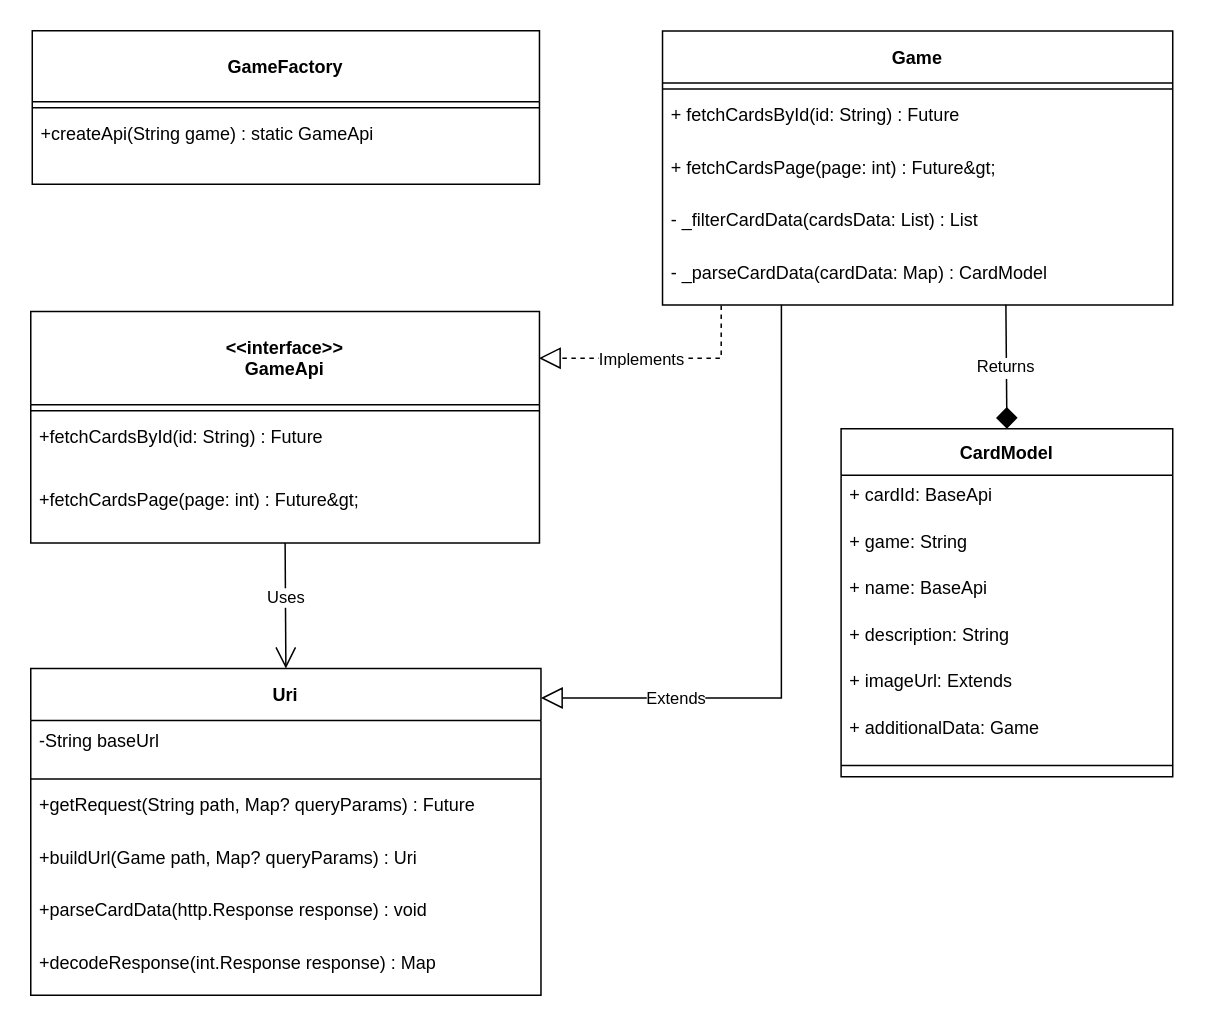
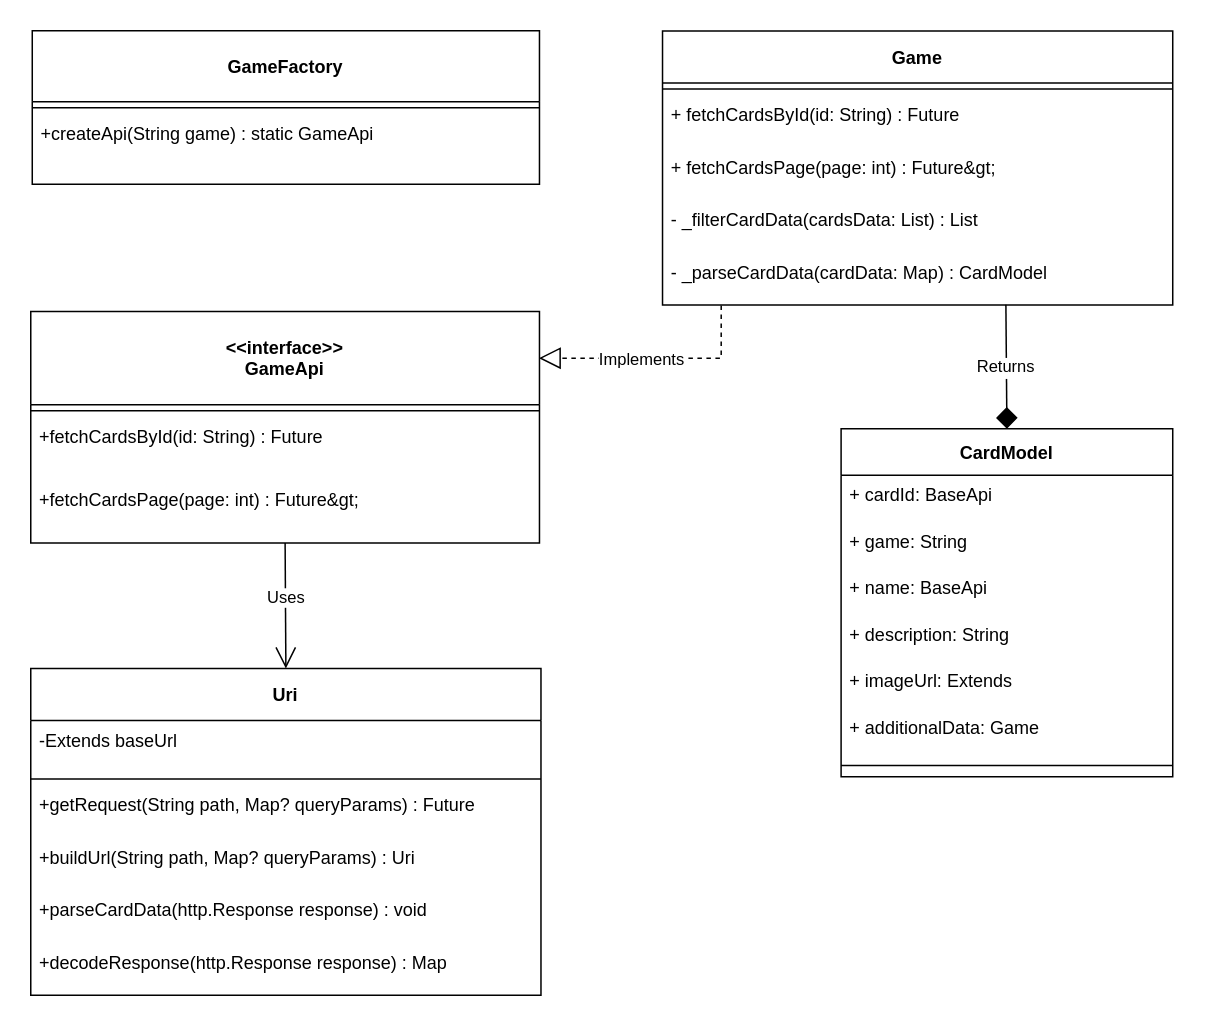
edge "- _parseCardData(cardData: Map) : CardModel" -> "Uri": removed, label "Extends"
node "-String baseUrl": label "-String baseUrl" -> "-Extends baseUrl"
node "+buildUrl(Game path, Map? queryParams) : Uri": label "+buildUrl(Game path, Map? queryParams) : Uri" -> "+buildUrl(String path, Map? queryParams) : Uri"
node "+decodeResponse(int.Response response) : Map": label "+decodeResponse(int.Response response) : Map" -> "+decodeResponse(http.Response response) : Map"
